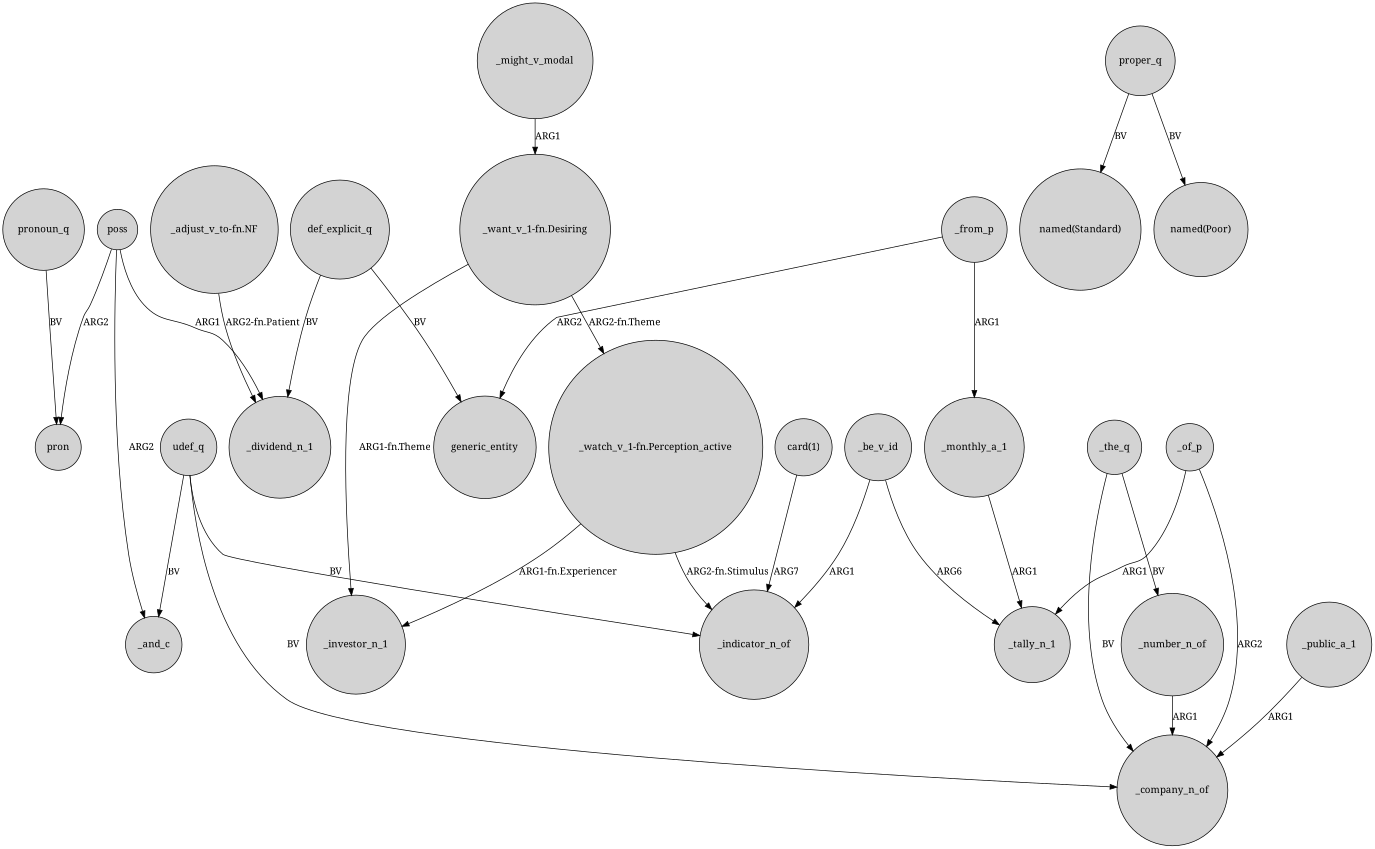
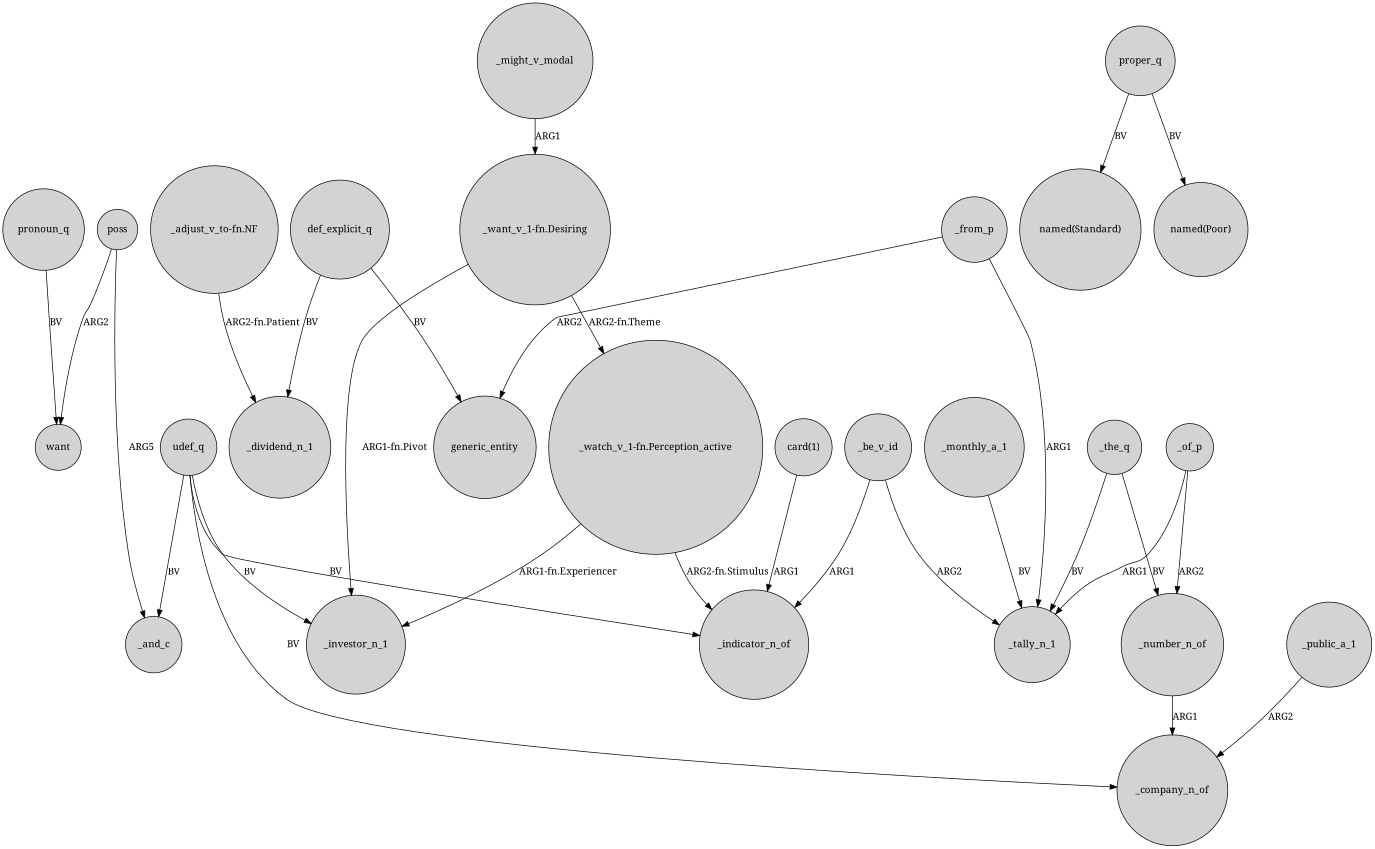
edge "poss" -> "_dividend_n_1": removed, label "ARG1"
edge "_from_p" -> "_monthly_a_1": now "_from_p" -> "_tally_n_1"
node "pron": label "pron" -> "want"
edge "poss" -> "_and_c": label "ARG2" -> "ARG5"
edge "_want_v_1-fn.Desiring" -> "_investor_n_1": label "ARG1-fn.Theme" -> "ARG1-fn.Pivot"
edge "udef_q" -> "_investor_n_1": added, label "BV"
edge "card(1)" -> "_indicator_n_of": label "ARG7" -> "ARG1"
edge "_be_v_id" -> "_tally_n_1": label "ARG6" -> "ARG2"
edge "_monthly_a_1" -> "_tally_n_1": label "ARG1" -> "BV"
edge "_of_p" -> "_company_n_of": now "_of_p" -> "_number_n_of"
edge "_the_q" -> "_company_n_of": now "_the_q" -> "_tally_n_1"
edge "_public_a_1" -> "_company_n_of": label "ARG1" -> "ARG2"
